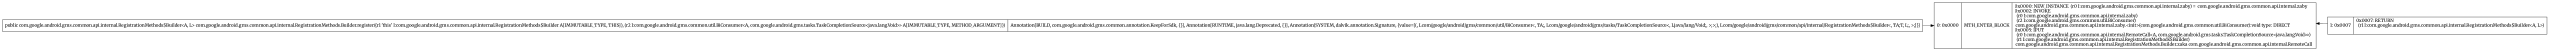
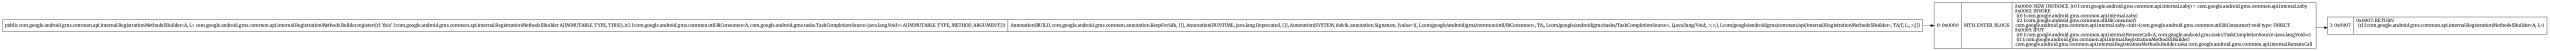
edge "1: 0x0007" -> "0: 0x0000": reversed
